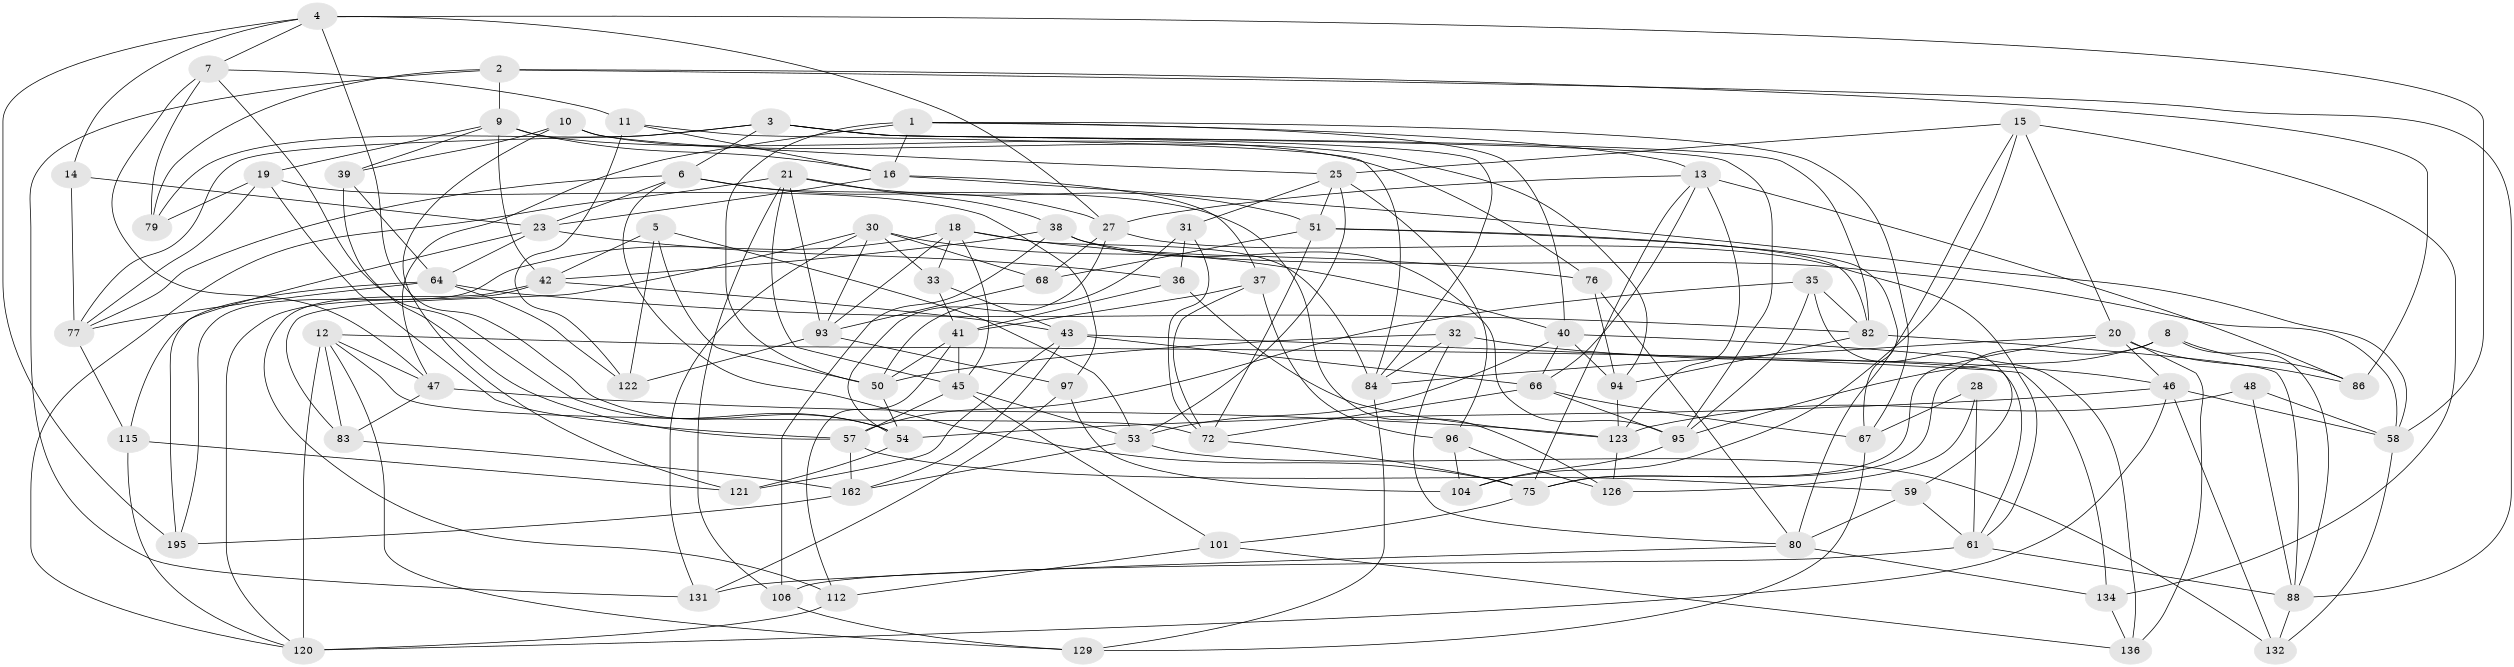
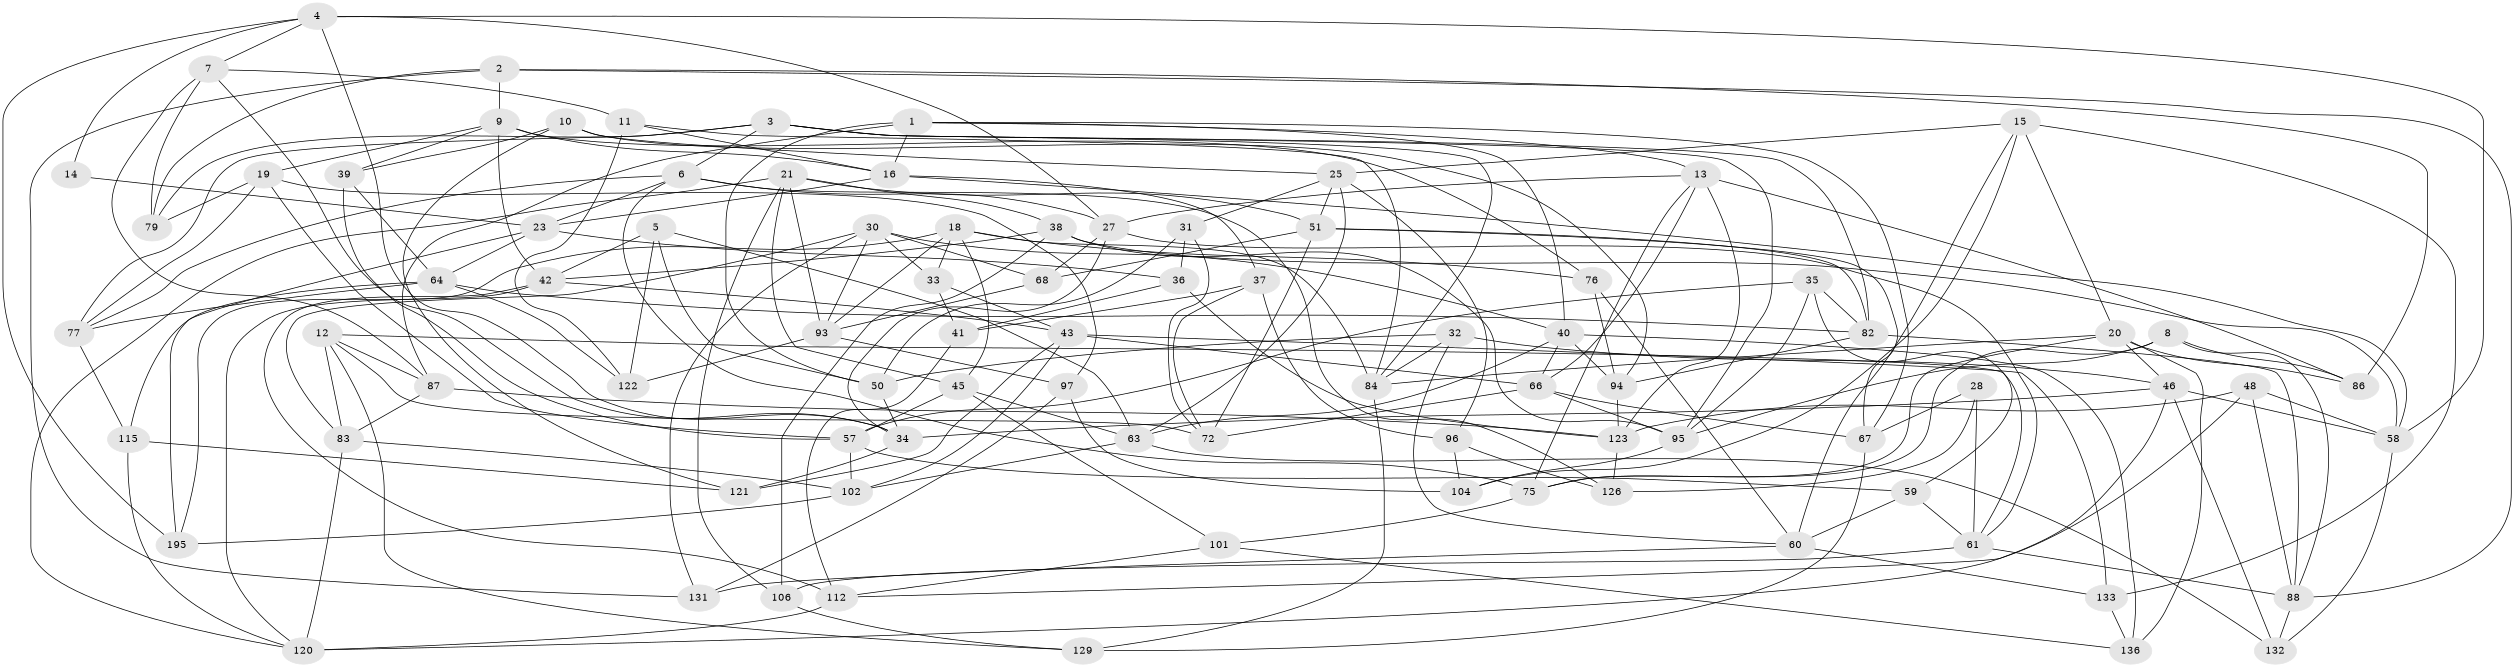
edge "14" -- "77": removed
edge "41" -- "45": removed
edge "41" -- "50": removed
node "47": label "47" -> "87"
node "54": label "54" -> "34"
node "53": label "53" -> "63"
edge "72" -- "75": removed
edge "12" -- "120": now "83" -- "120"
node "162": label "162" -> "102"
node "80": label "80" -> "60"
edge "48" -- "112": added
node "134": label "134" -> "133"
